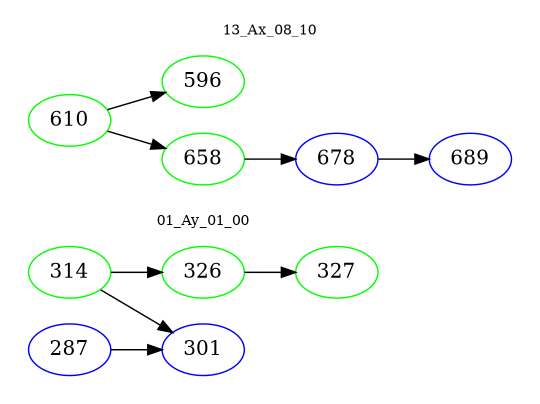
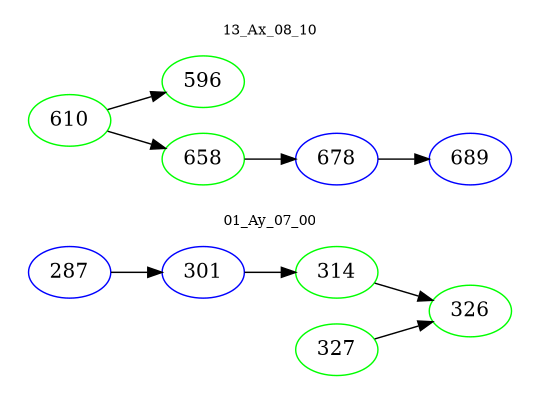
cluster "01_Ay_01_00": label "01_Ay_01_00" -> "01_Ay_07_00"
edge "326" -> "327": reversed
edge "314" -> "301": reversed
